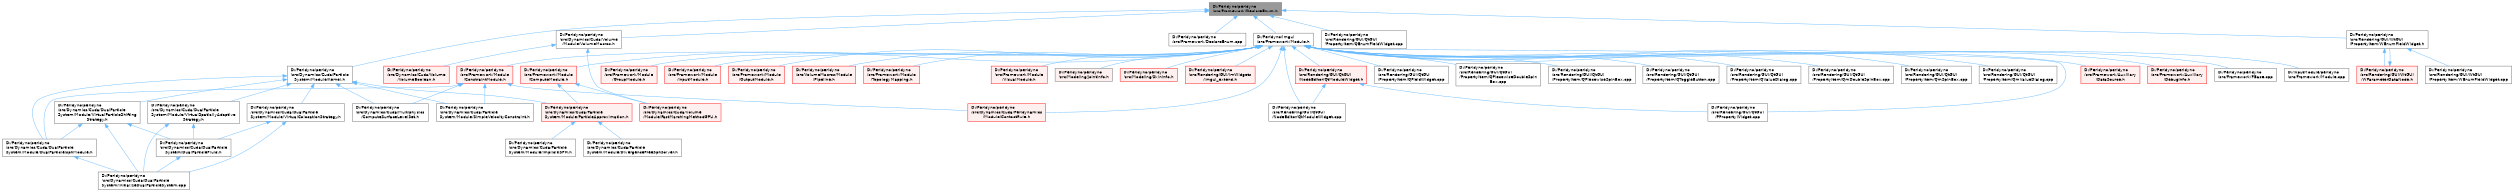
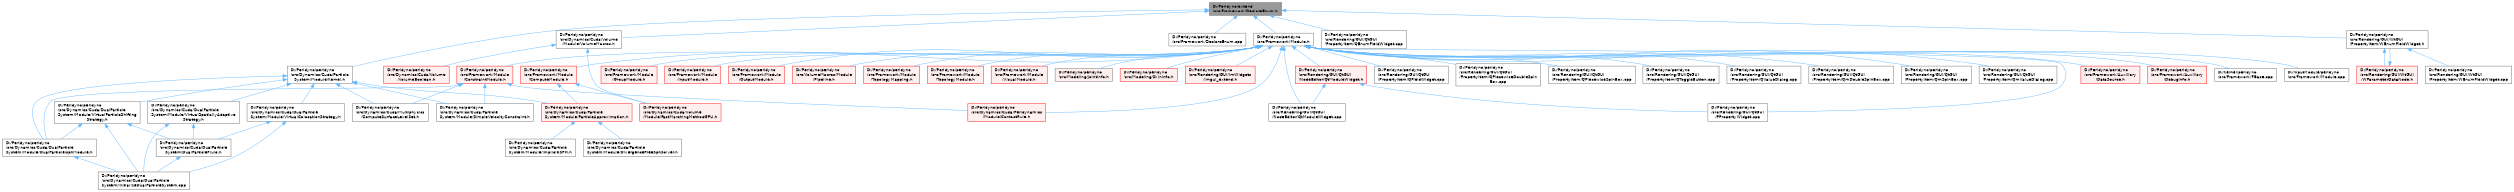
node "D:/Peridyno/peridyno /src/Framework/DeclareEnum.h": label "D:/Peridyno/peridyno /src/Framework/DeclareEnum.h" -> "D:/Peridyno/extend /src/Framework/DeclareEnum.h"
node "D:/Peridyno/imgui /src/Framework/Module.h": label "D:/Peridyno/imgui /src/Framework/Module.h" -> "D:/Peridyno/peridyno /src/Framework/Module.h"
node "D:/Peridyno/peridyno /src/Framework/Module /TopologyModule.h": added
node "D:/Peridyno/peridyno /src/Framework/FBase.cpp": label "D:/Peridyno/peridyno /src/Framework/FBase.cpp" -> "D:/Kernel/peridyno /src/Framework/FBase.cpp"
